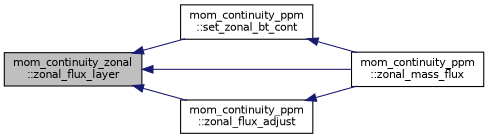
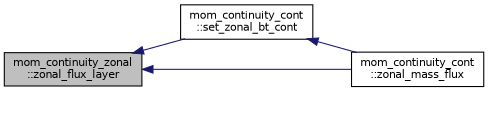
node "mom_continuity_ppm ::set_zonal_bt_cont": label "mom_continuity_ppm ::set_zonal_bt_cont" -> "mom_continuity_cont ::set_zonal_bt_cont"
node "mom_continuity_ppm ::zonal_mass_flux": label "mom_continuity_ppm ::zonal_mass_flux" -> "mom_continuity_cont ::zonal_mass_flux"
node "mom_continuity_ppm ::zonal_flux_adjust": removed
